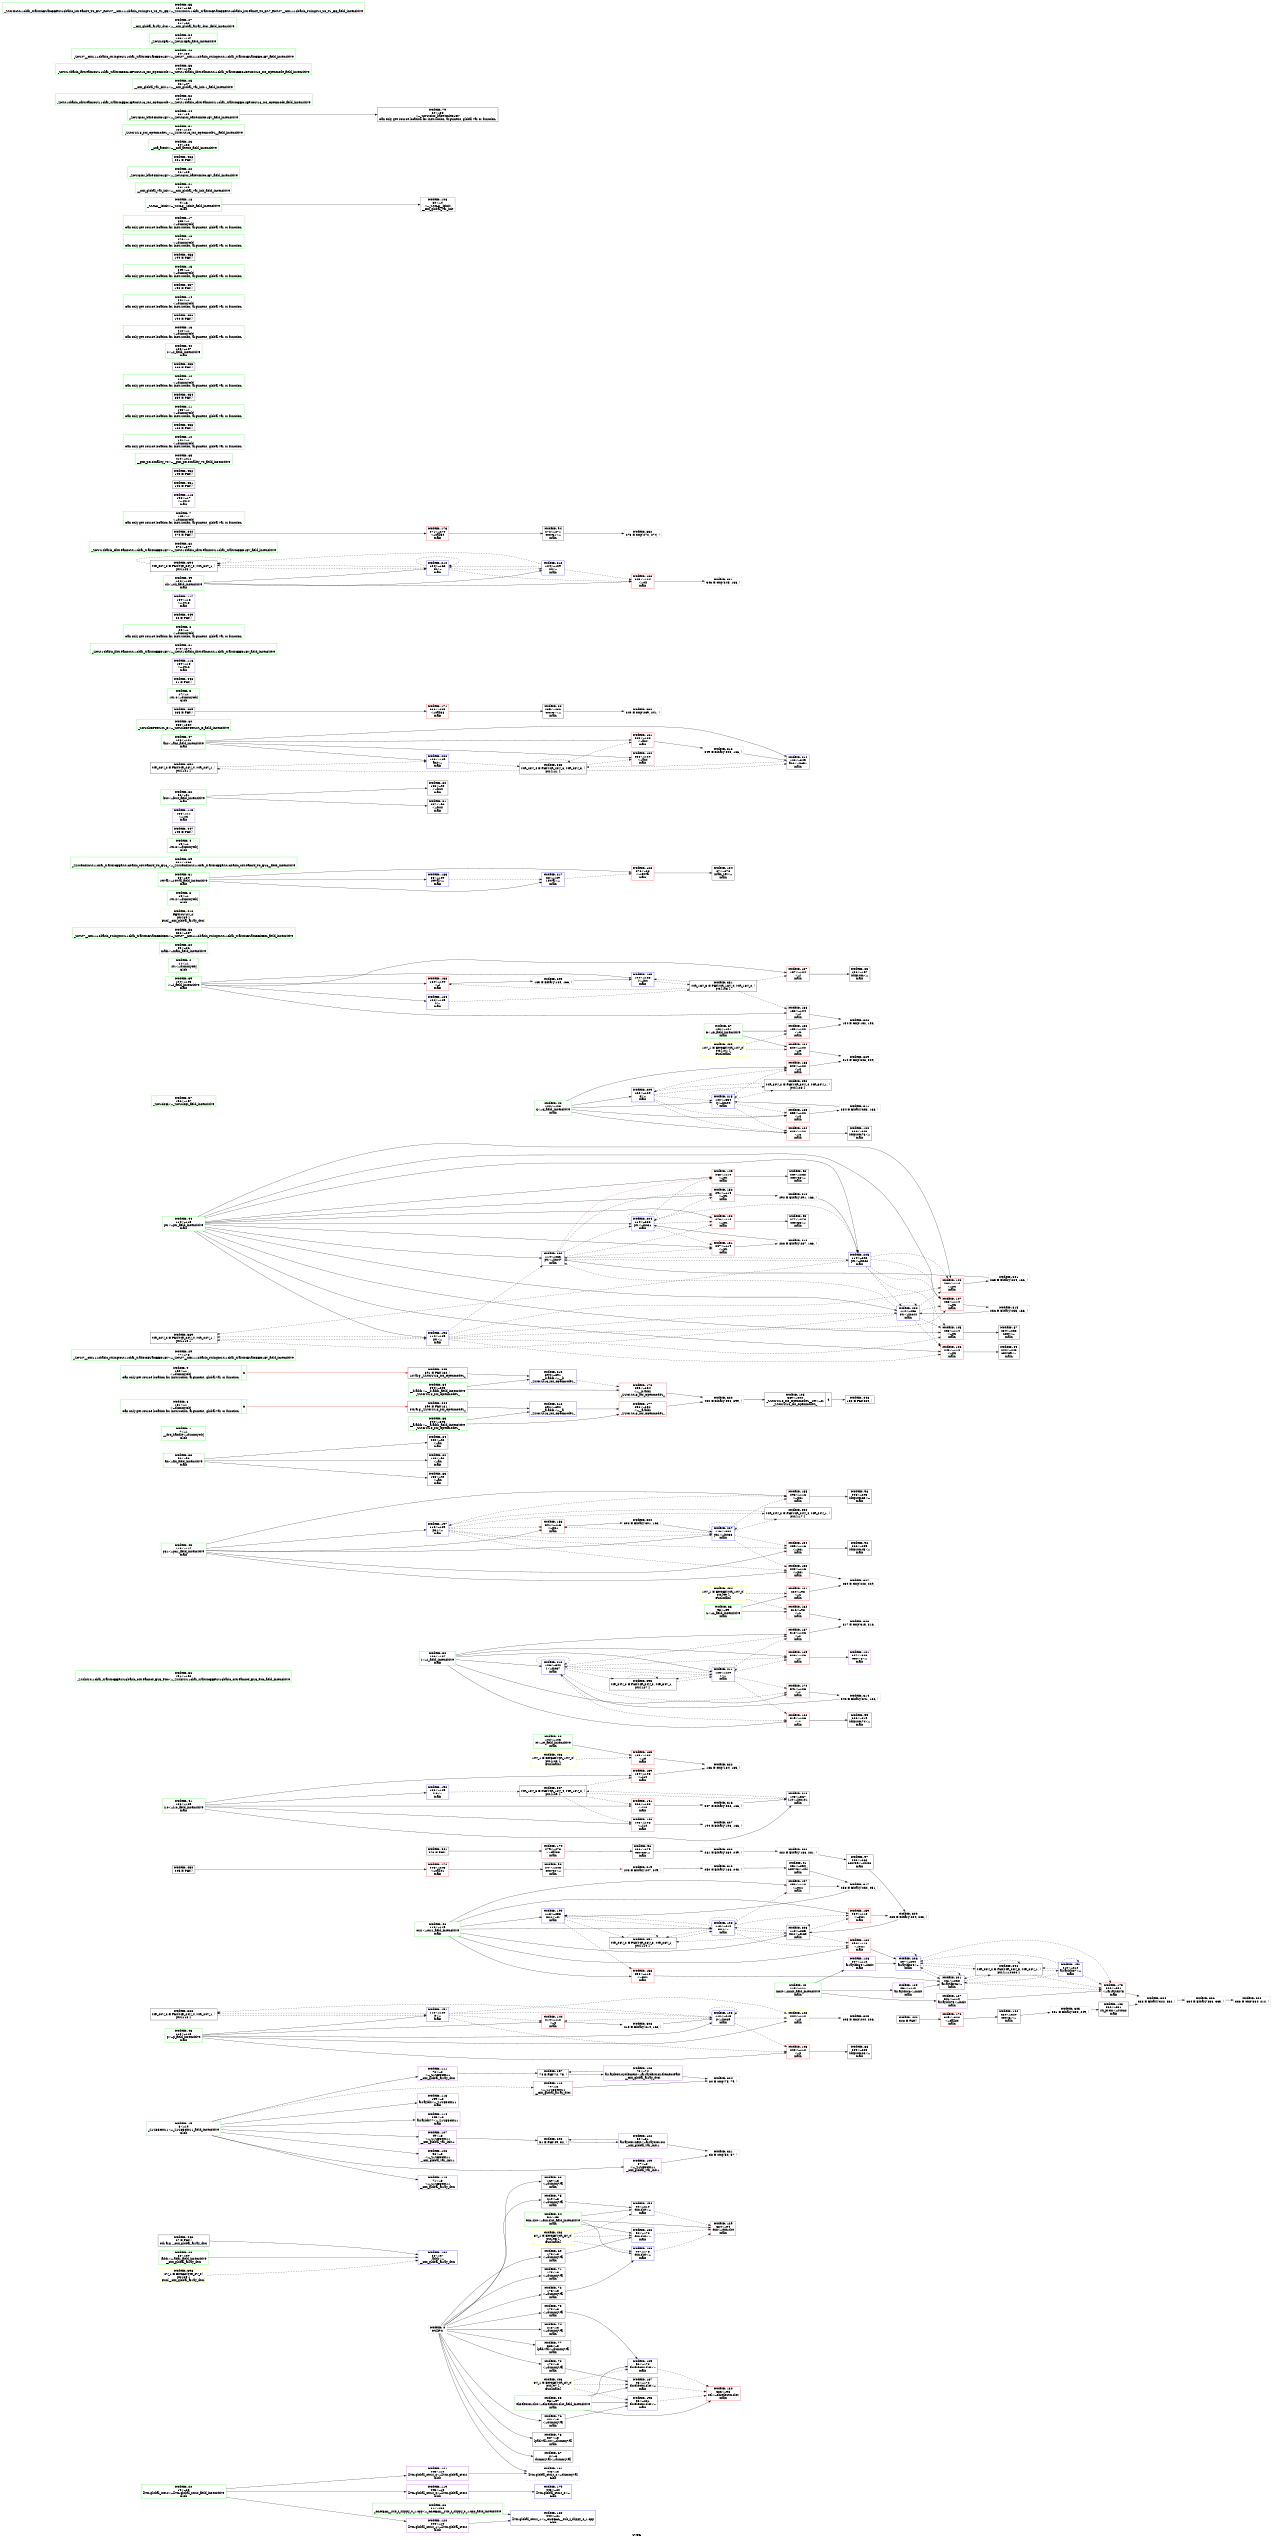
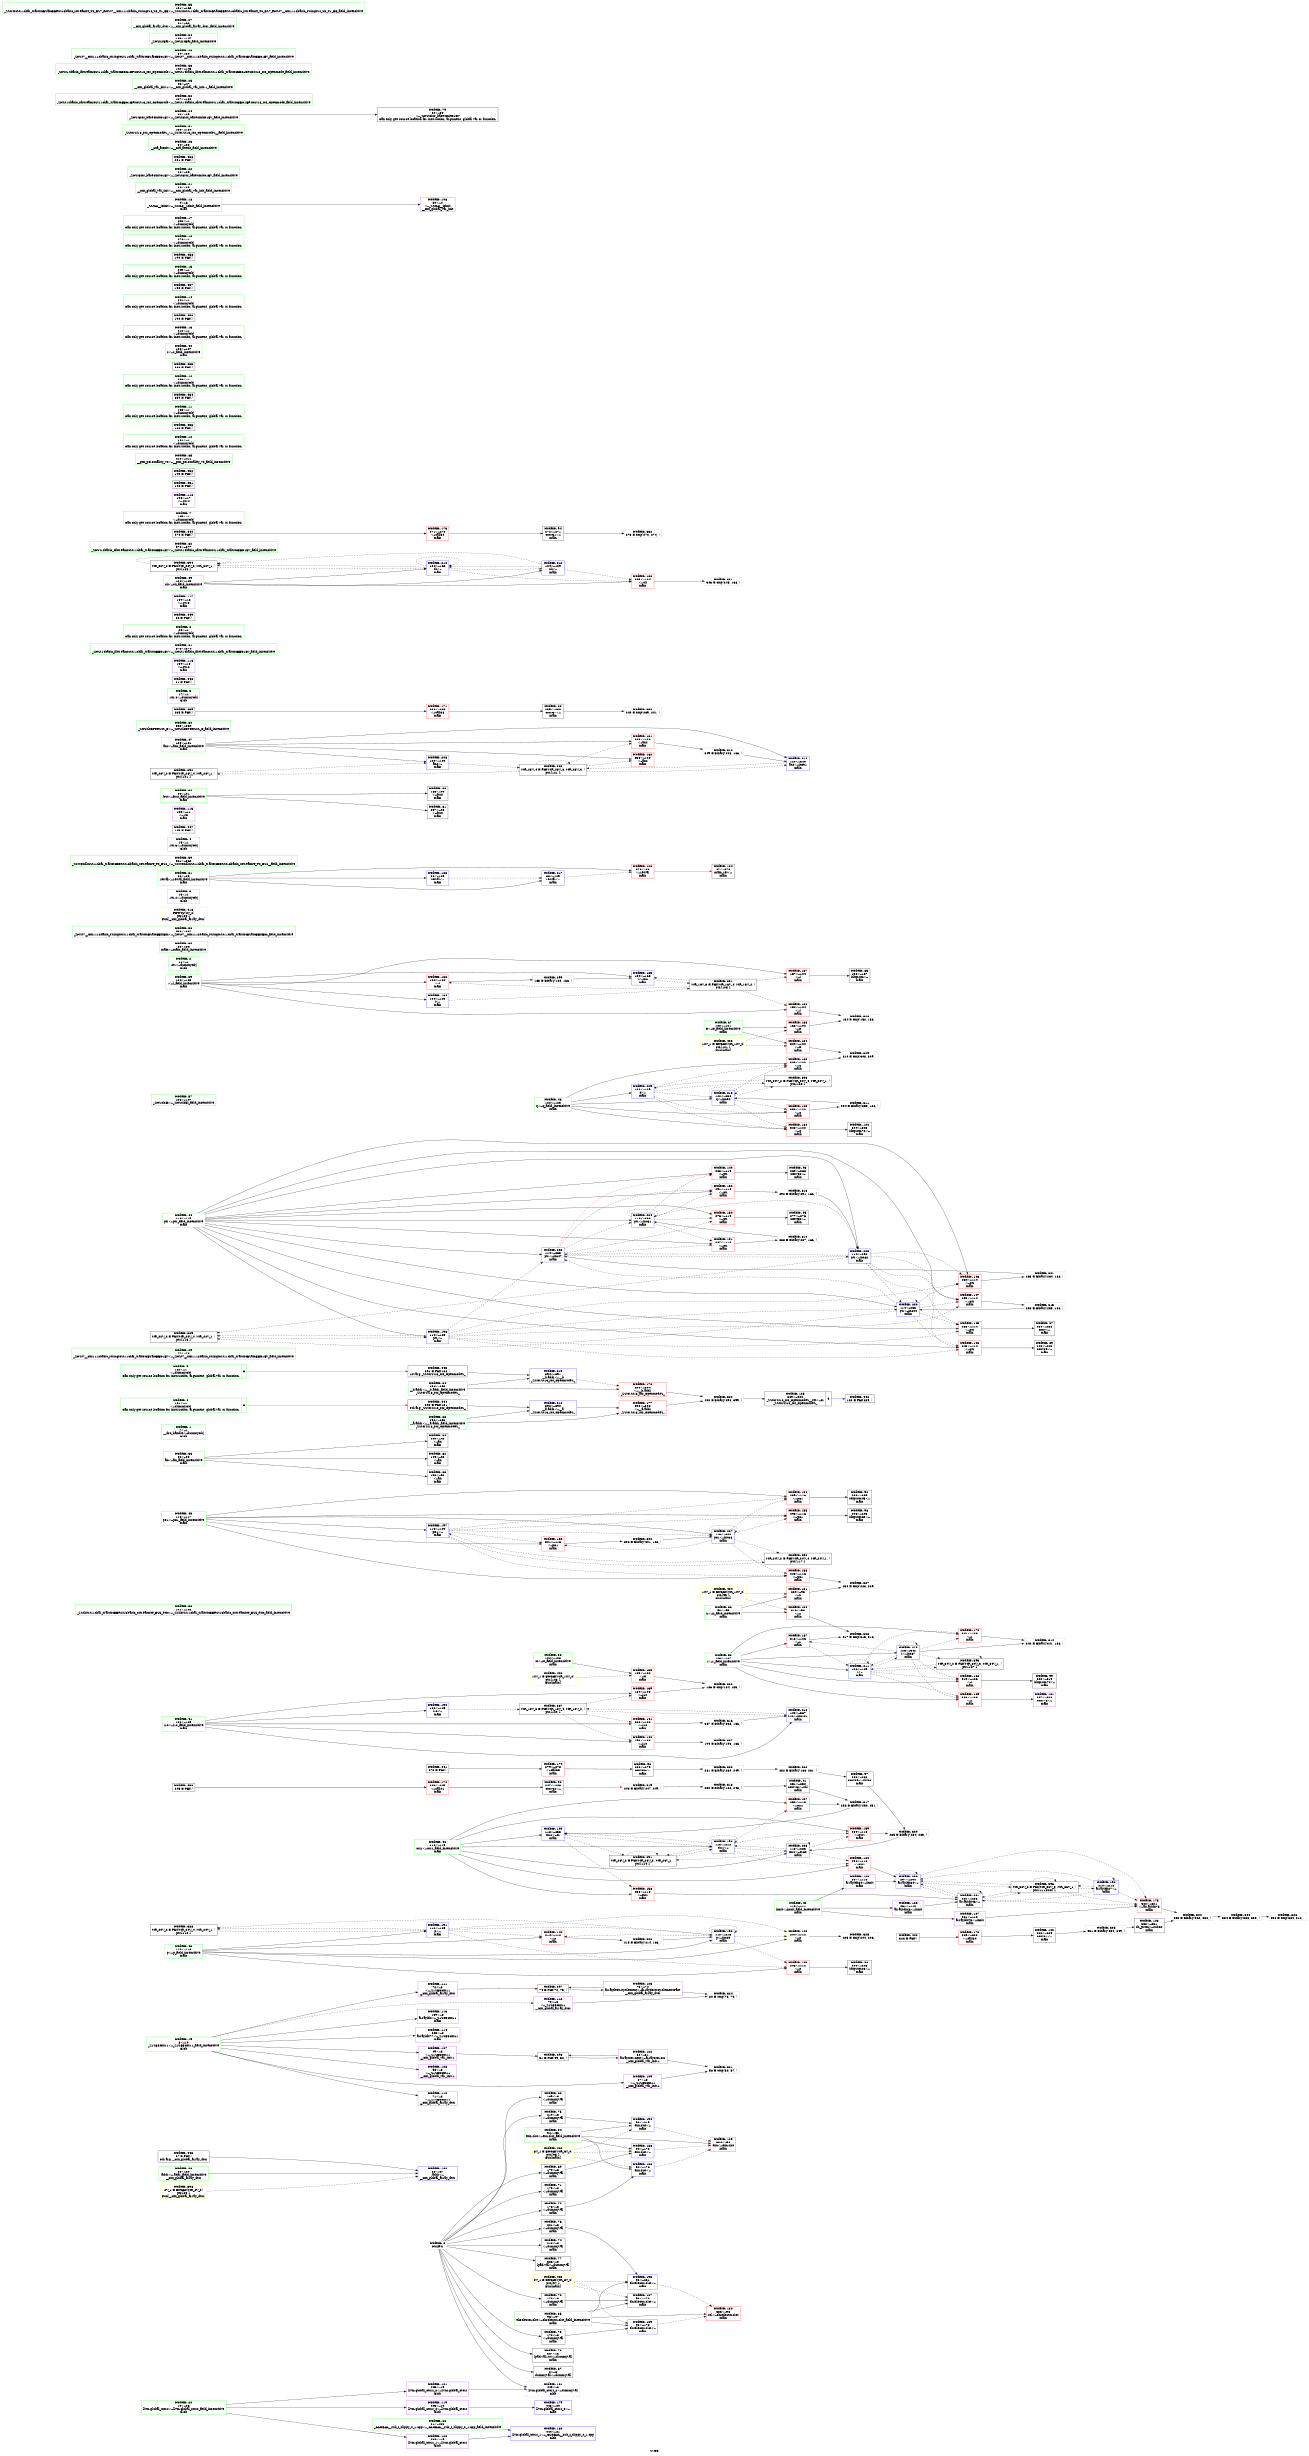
edge "NodeID: 128" -> "NodeID: 104": color black -> red
edge "NodeID: 211" -> "NodeID: 167": reversed
edge "NodeID: 314" -> "NodeID: 213": reversed
node "NodeID: 112": color red -> purple
edge "NodeID: 187" -> "NodeID: 130": removed
